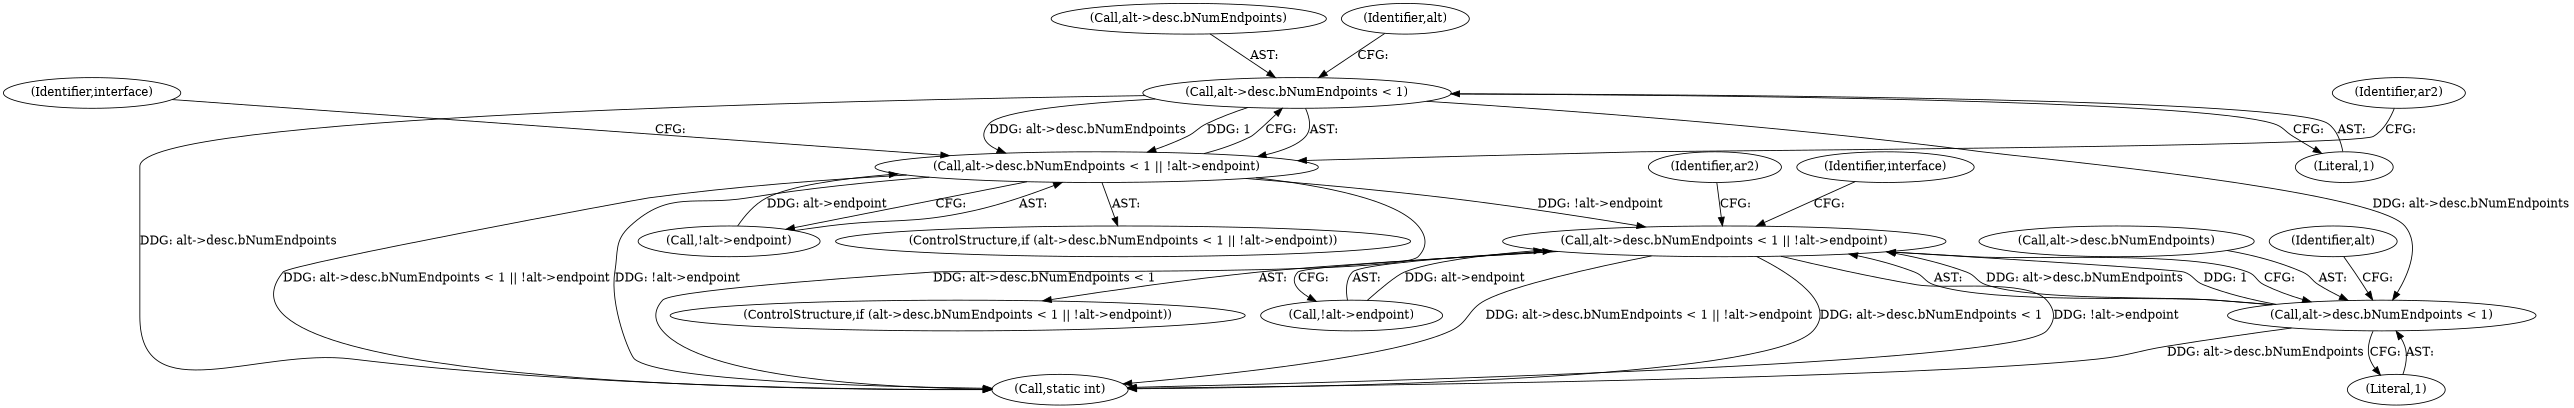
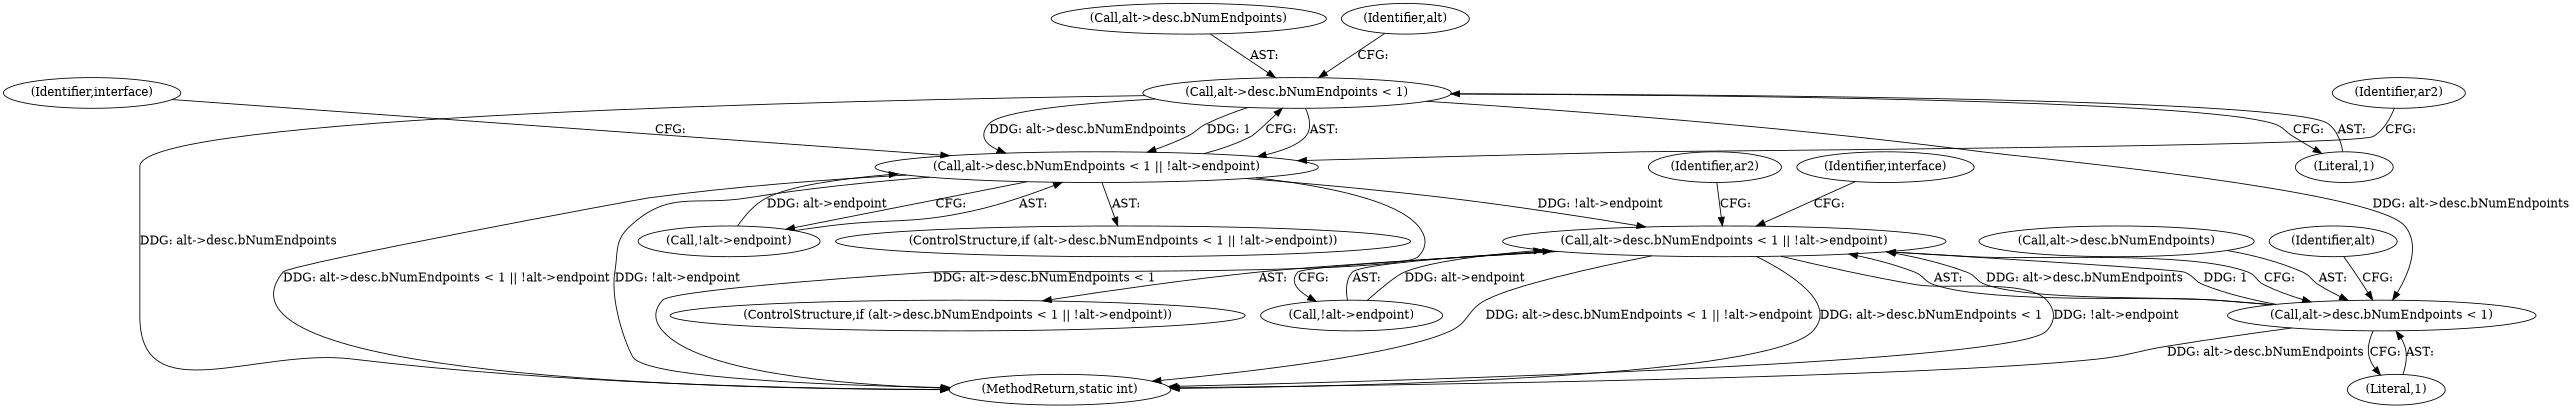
node "(Call,static int)": label "(Call,static int)" -> "(MethodReturn,static int)"
